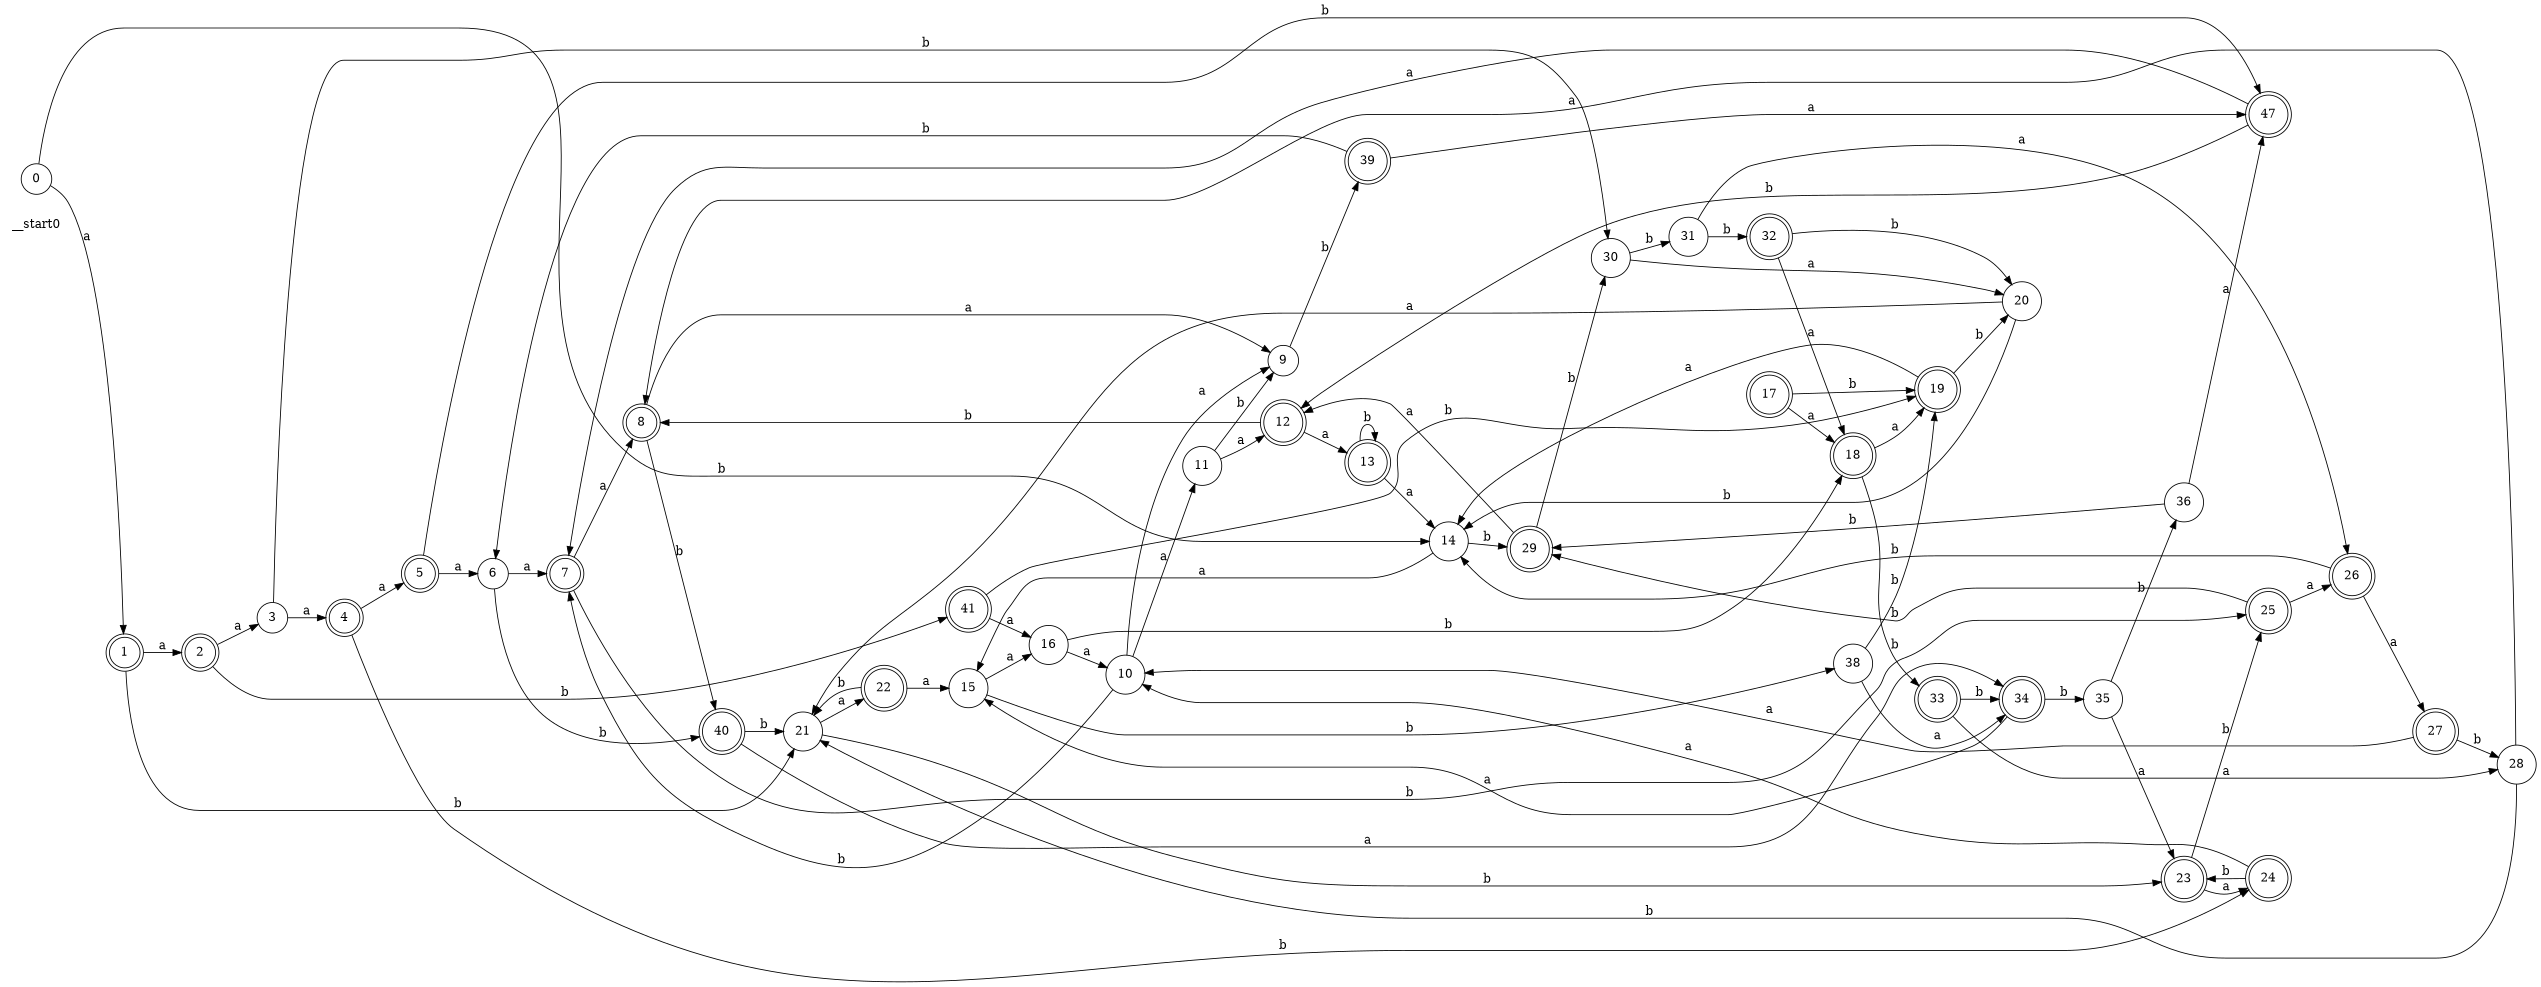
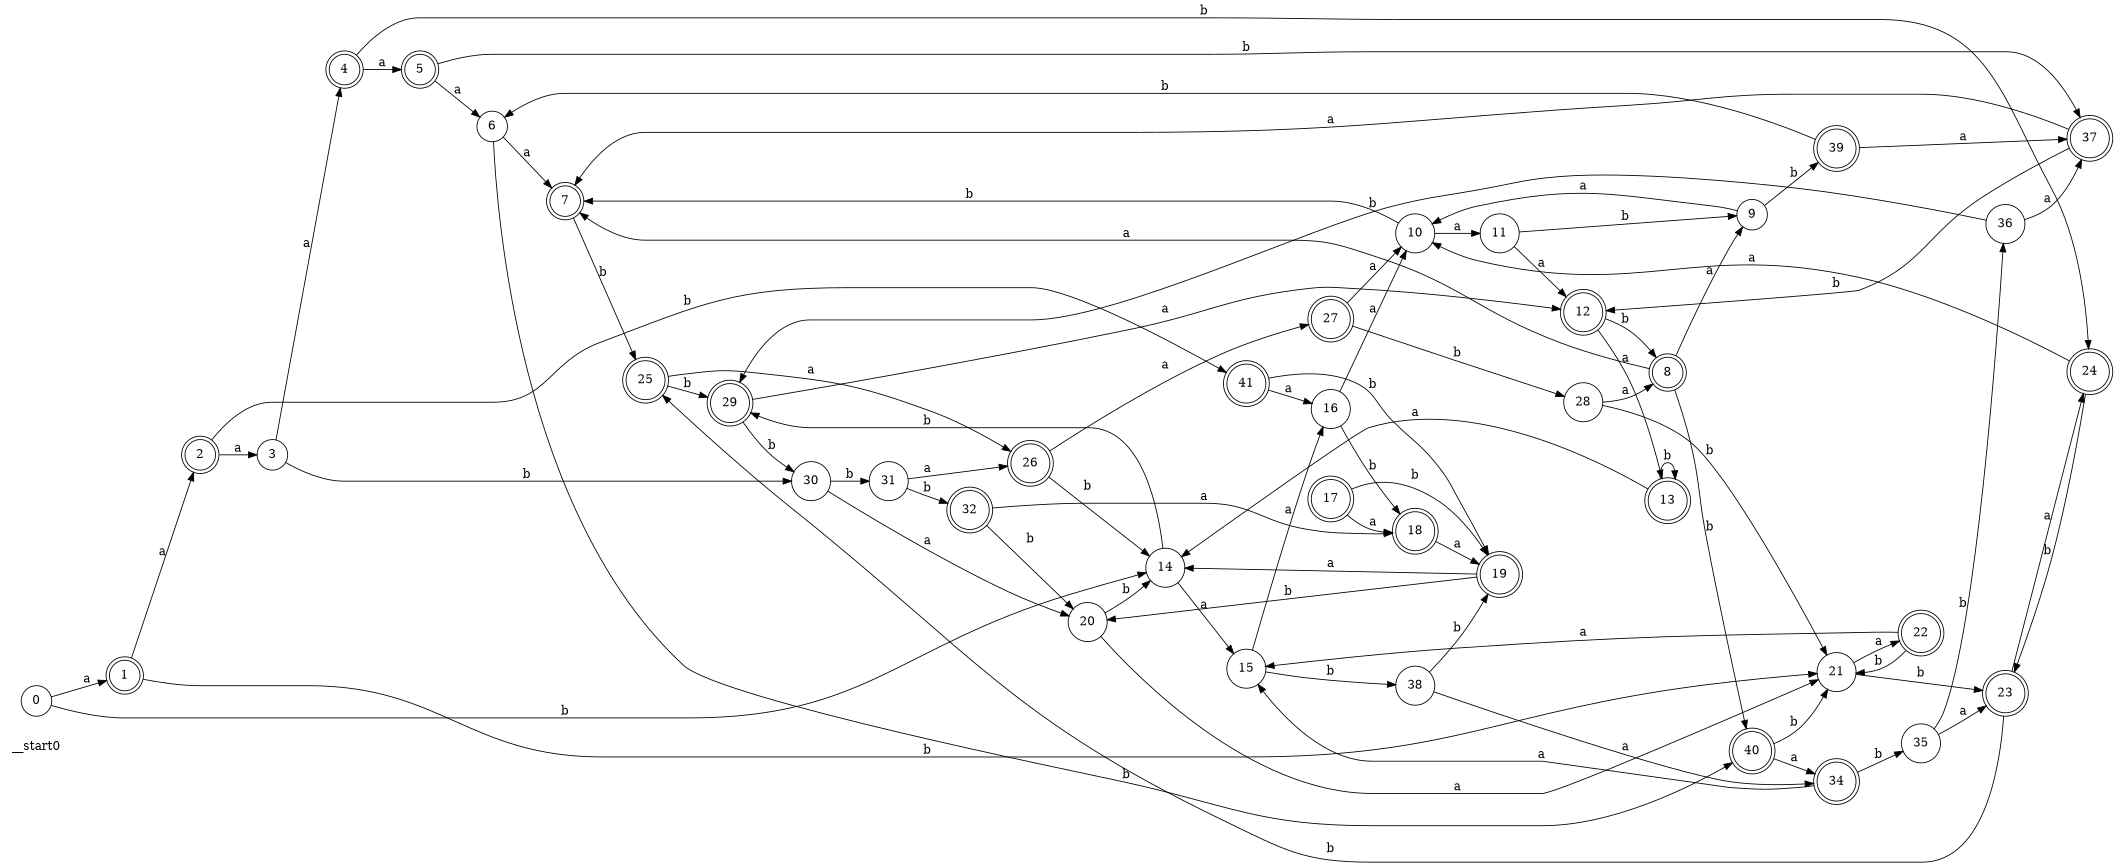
node "47": label "47" -> "37"
edge "10" -> "9": reversed
edge "7" -> "8": reversed
node "33": removed
